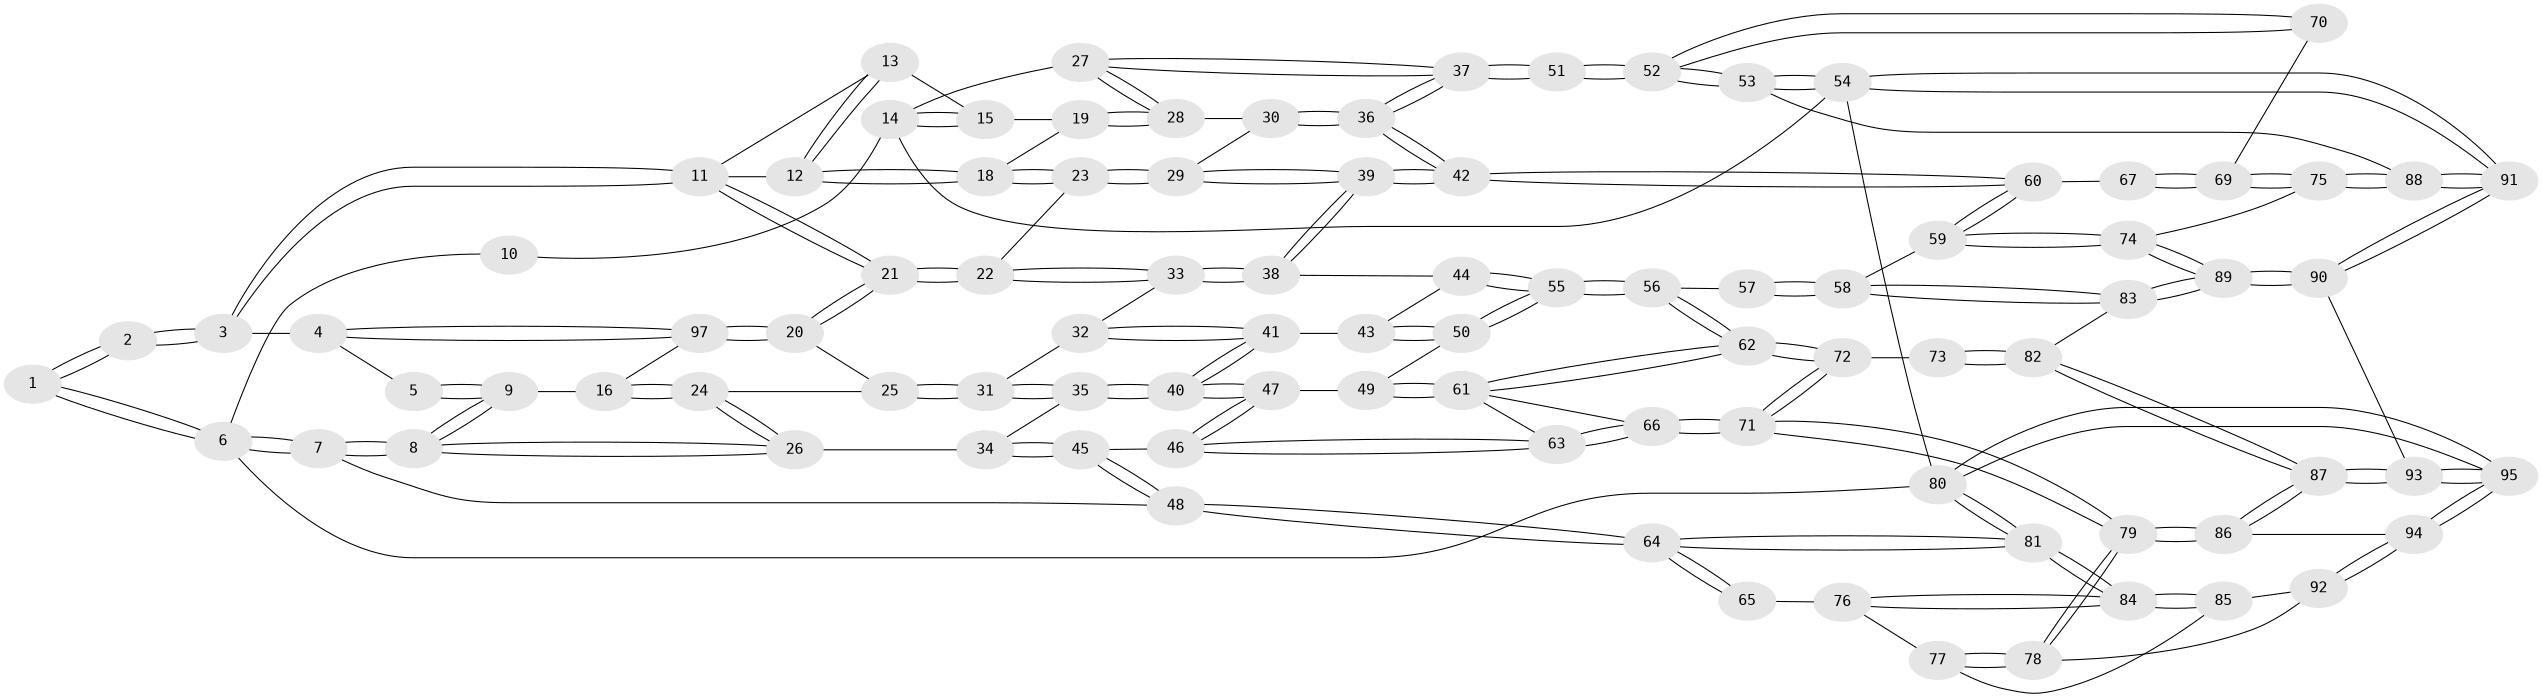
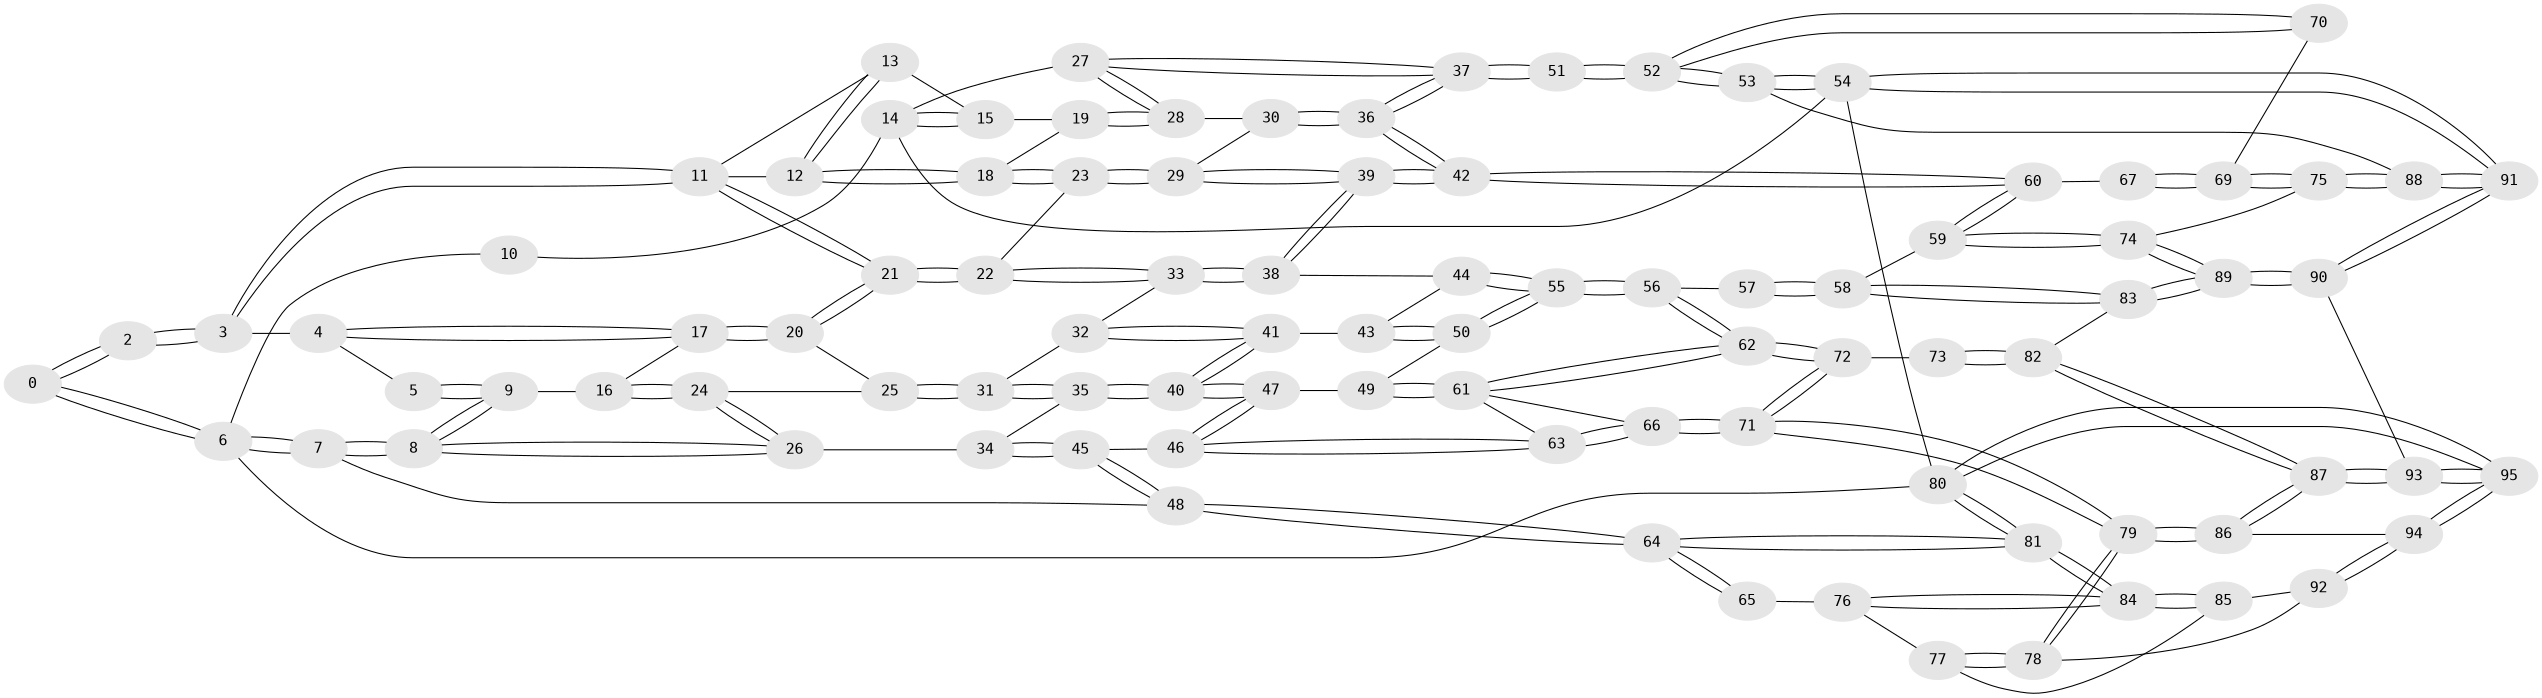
node "97": label "97" -> "17"
node "1": label "1" -> "0"
